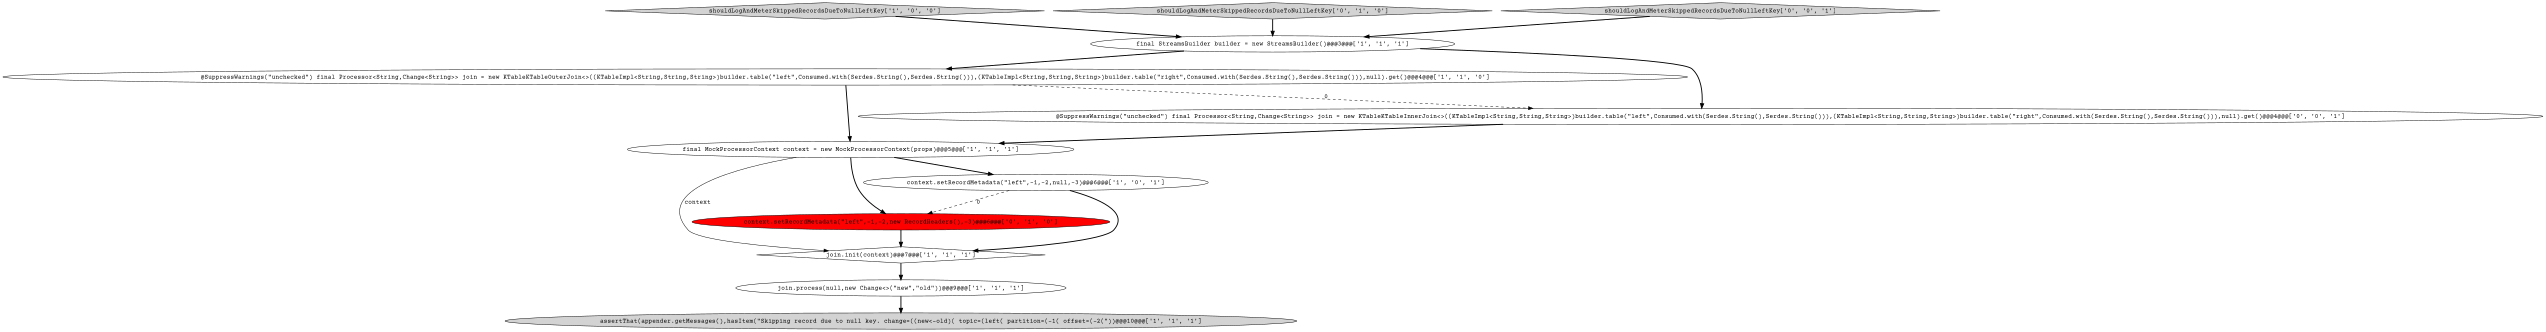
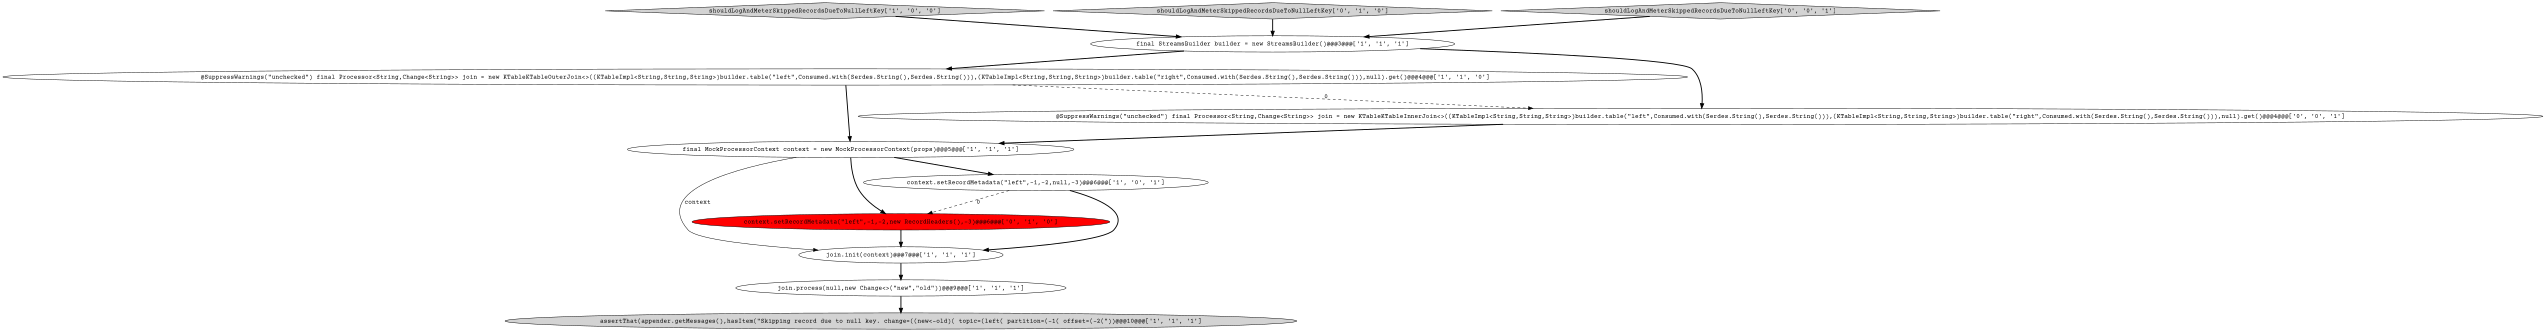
node "join.init(context)@@@7@@@['1', '1', '1']": shape diamond -> ellipse
